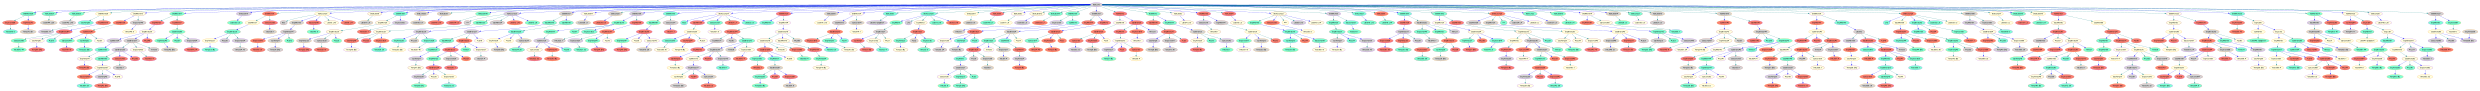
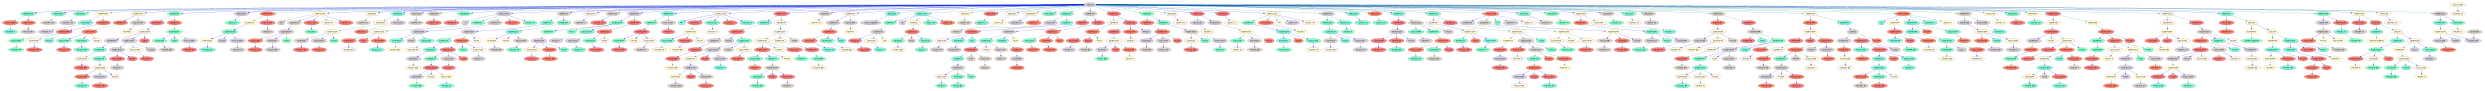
node "ExpTemp6": label "ExpTemp6" -> "Value6"
edge "ExpConst91" -> "Value91: 44": now "Temp63: T6" -> "Value91: 44"
edge "ExpBinary89" -> "ExpConst89": removed
